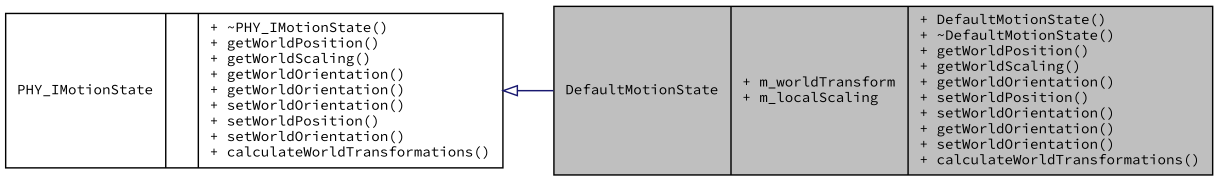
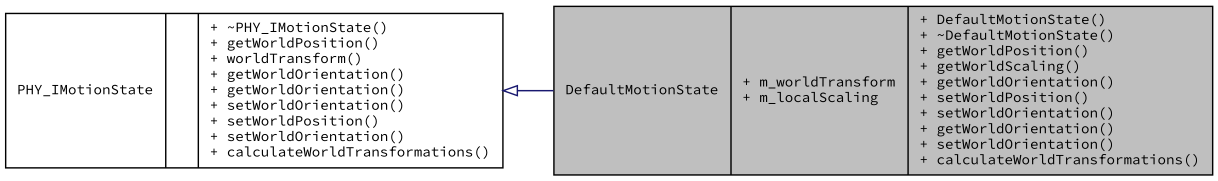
node "PHY_IMotionState": text "+ getWorldScaling()" -> "+ worldTransform()"
